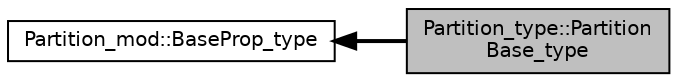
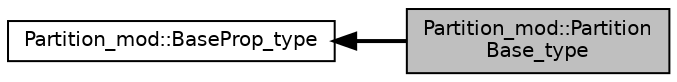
node "Partition_type::Partition Base_type": label "Partition_type::Partition Base_type" -> "Partition_mod::Partition Base_type"
